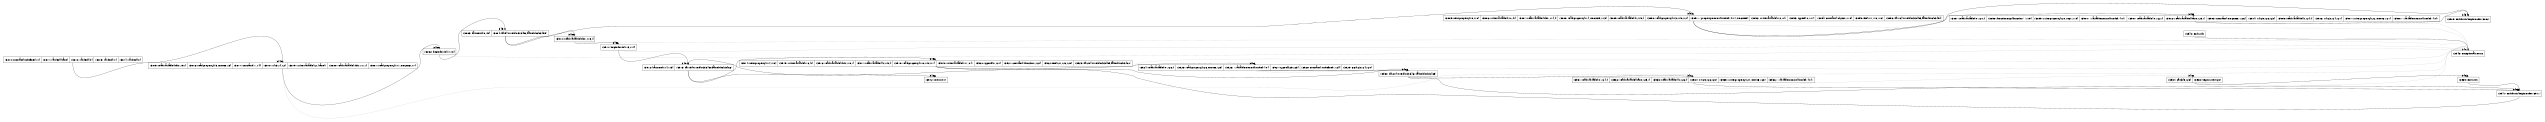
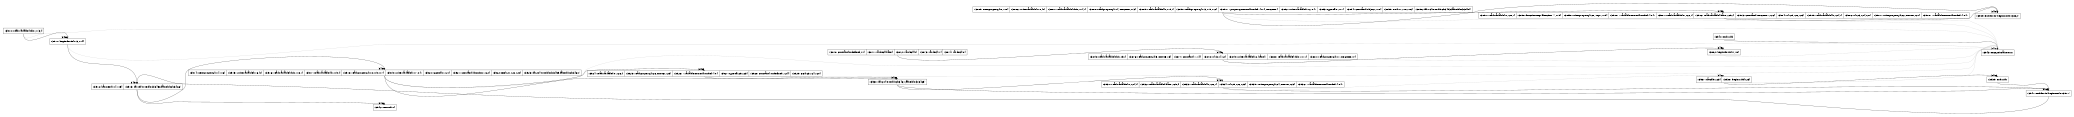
node "13883: has-next[v8,v9]": removed
